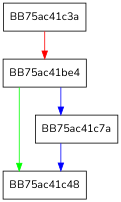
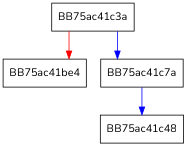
edge "BB75ac41be4" -> "BB75ac41c7a": now "BB75ac41c3a" -> "BB75ac41c7a"
edge "BB75ac41be4" -> "BB75ac41c48": removed
